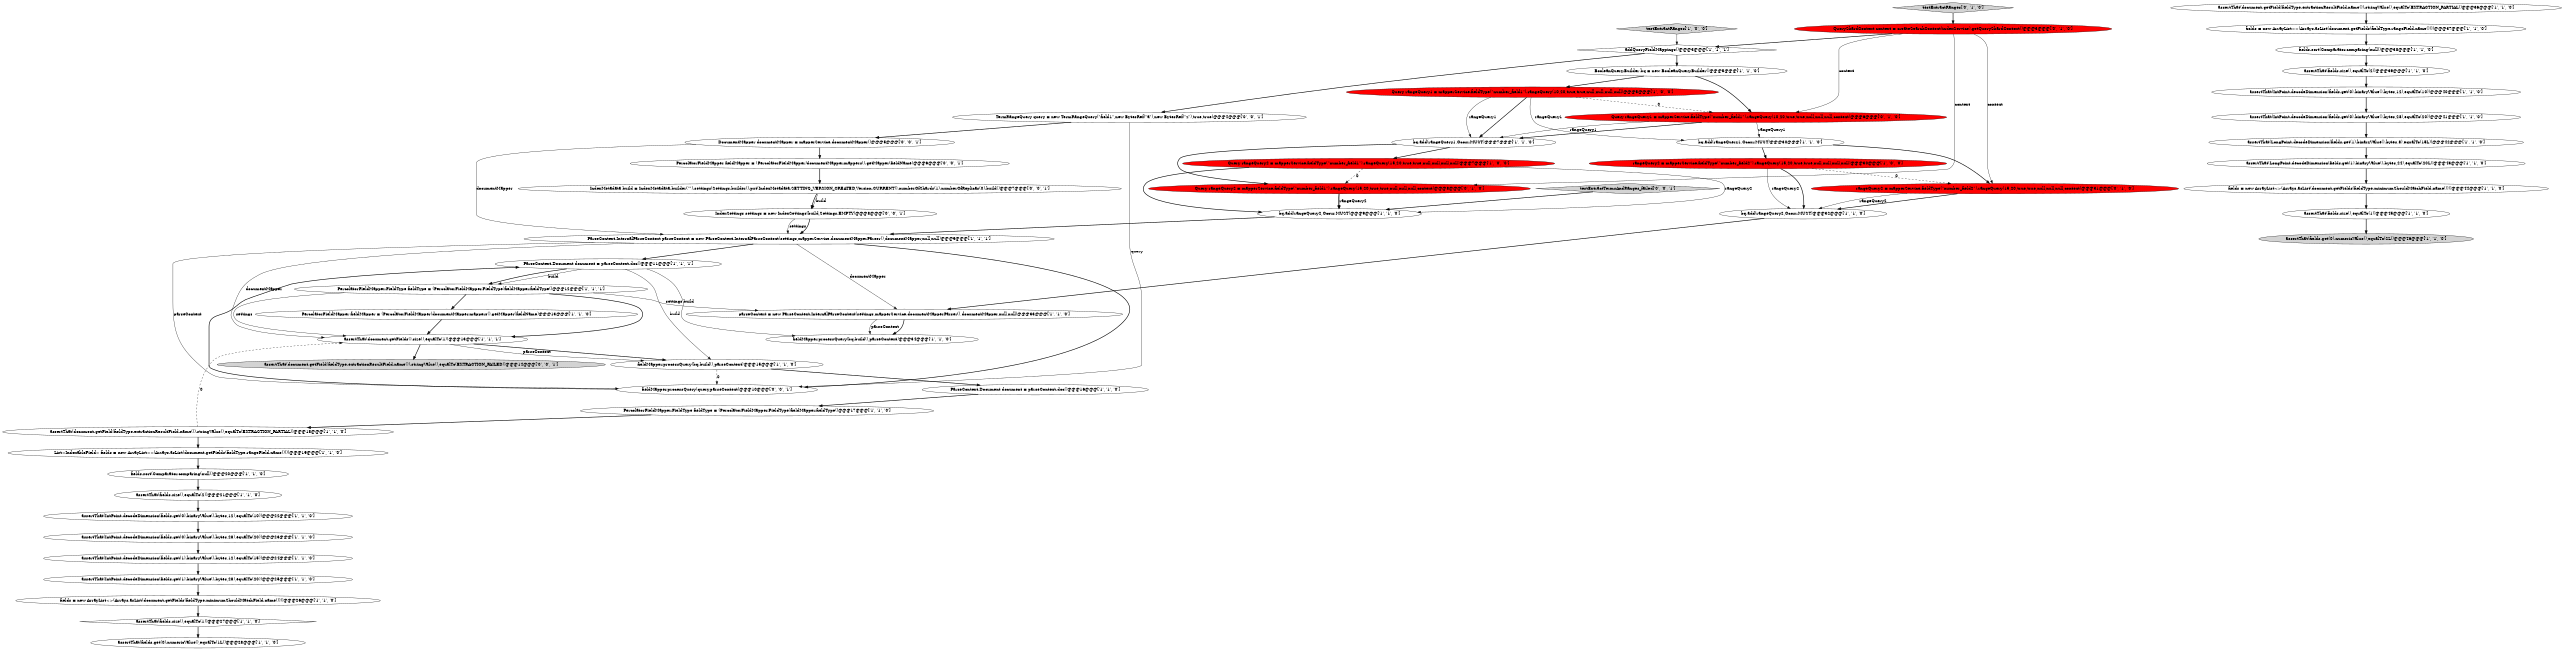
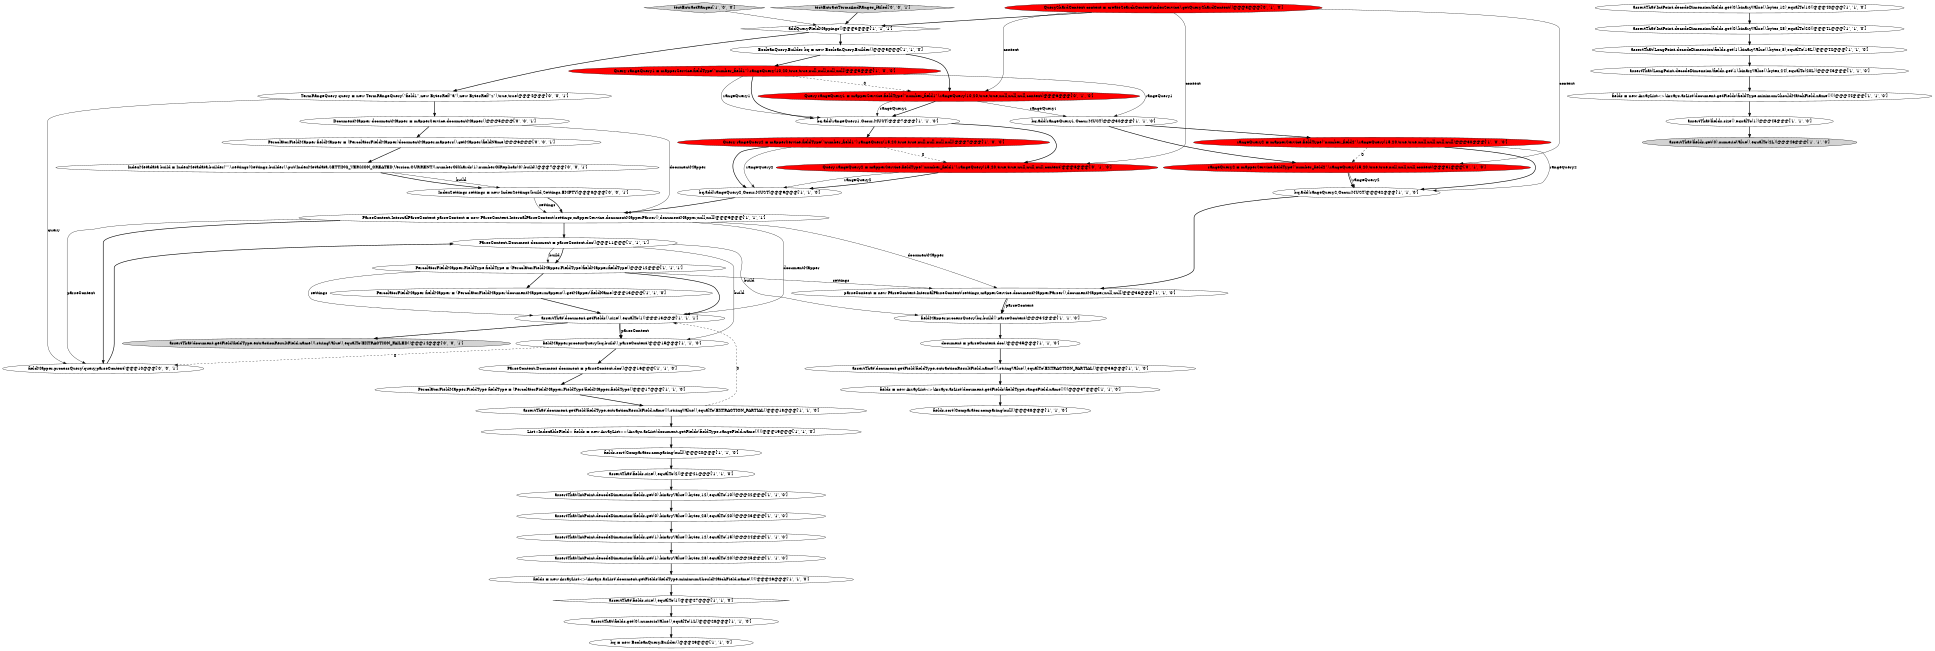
node "testExtractRanges['0', '1', '0']": removed
node "assertThat(fields.size(),equalTo(2))@@@39@@@['1', '1', '0']": removed
edge "testExtractTermsAndRanges_failed['0', '0', '1']" -> "bq.add(rangeQuery2,Occur.MUST)@@@9@@@['1', '1', '0']": now "testExtractTermsAndRanges_failed['0', '0', '1']" -> "addQueryFieldMappings()@@@3@@@['1', '1', '1']"
node "document = parseContext.doc()@@@35@@@['1', '1', '0']": added
node "bq = new BooleanQuery.Builder()@@@29@@@['1', '1', '0']": added
